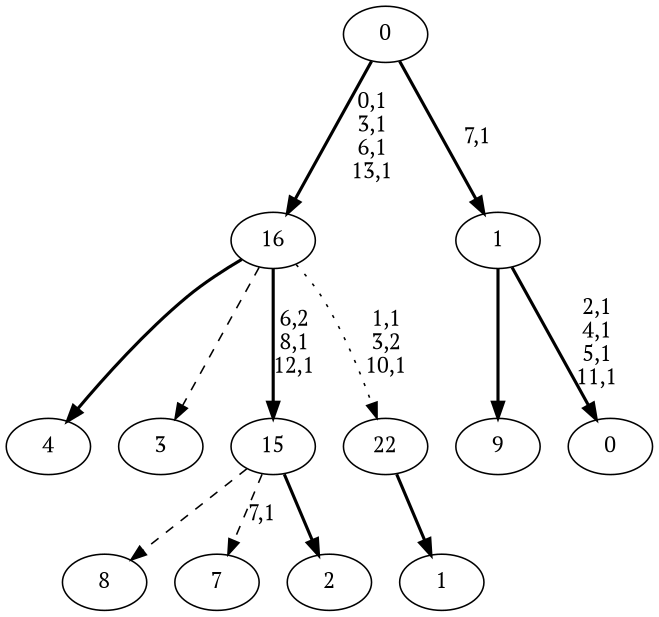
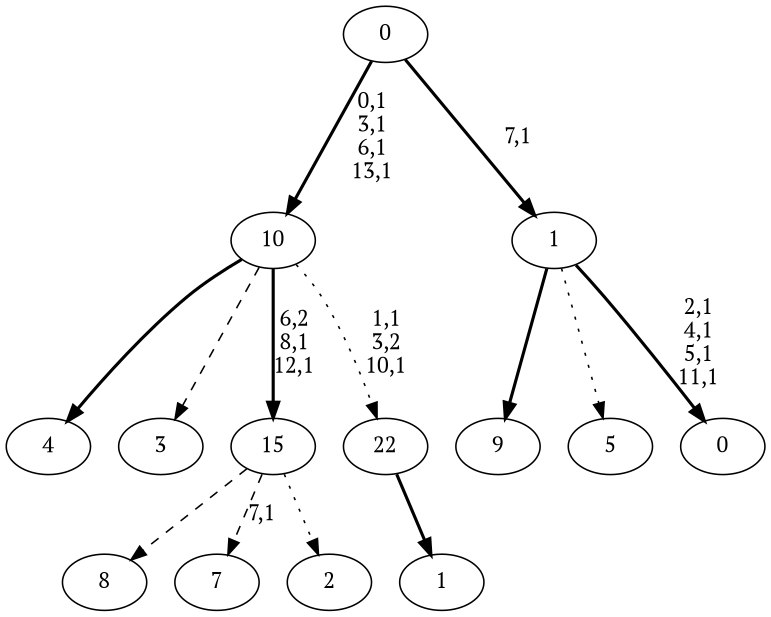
node "16": label "16" -> "10"
node "5": added
edge "15" -> "2": style bold -> dotted
